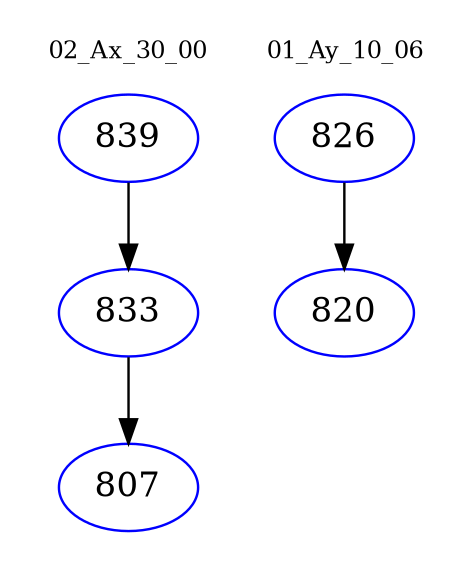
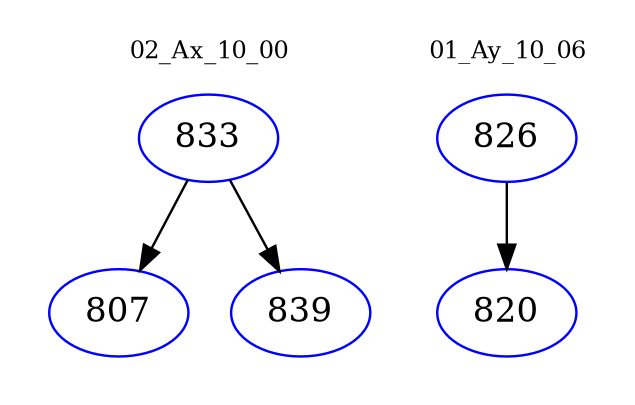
cluster "02_Ax_30_00": label "02_Ax_30_00" -> "02_Ax_10_00"
edge "839" -> "833": reversed
